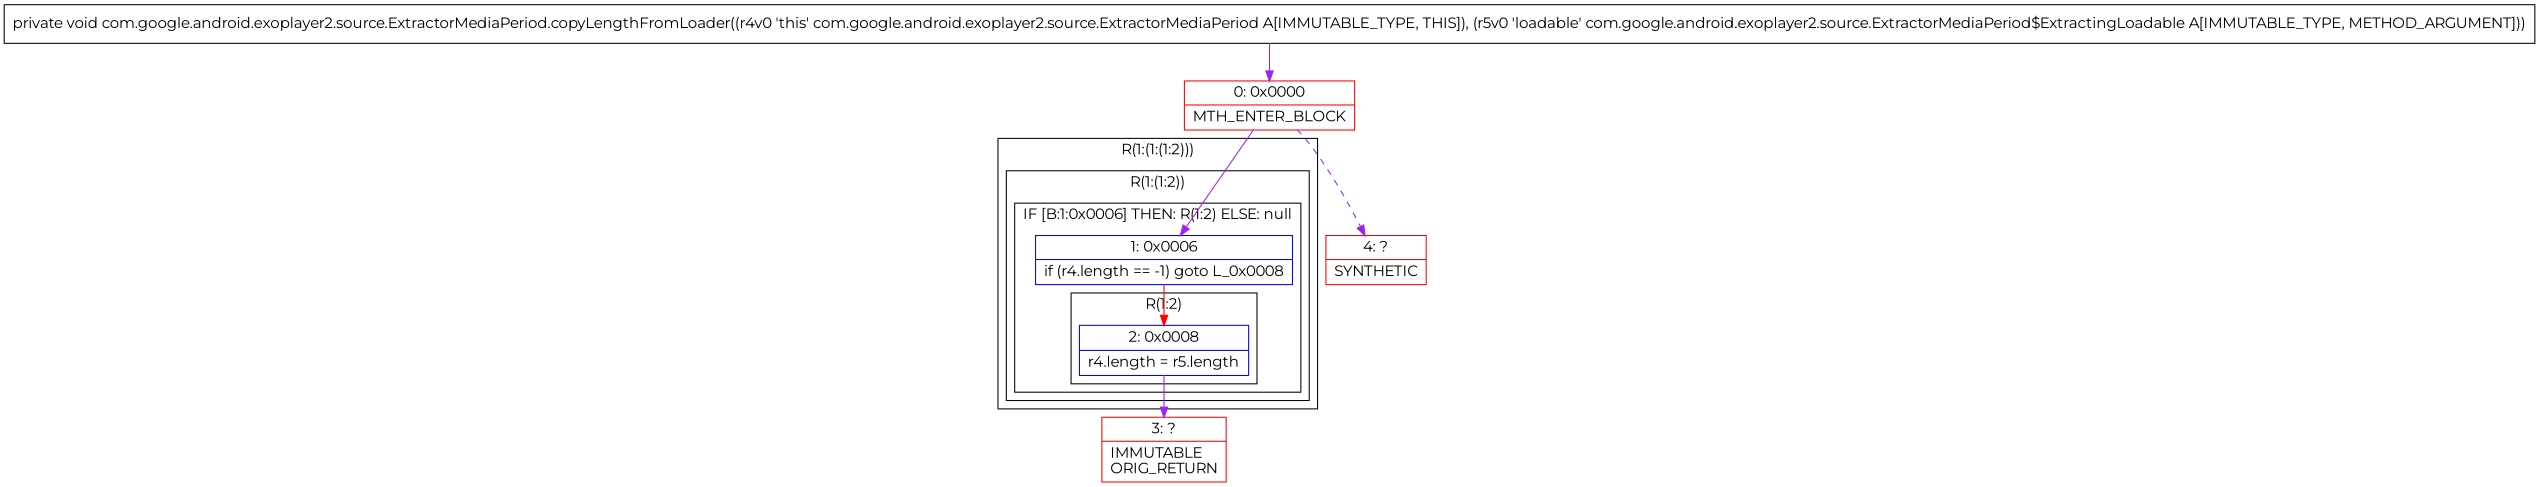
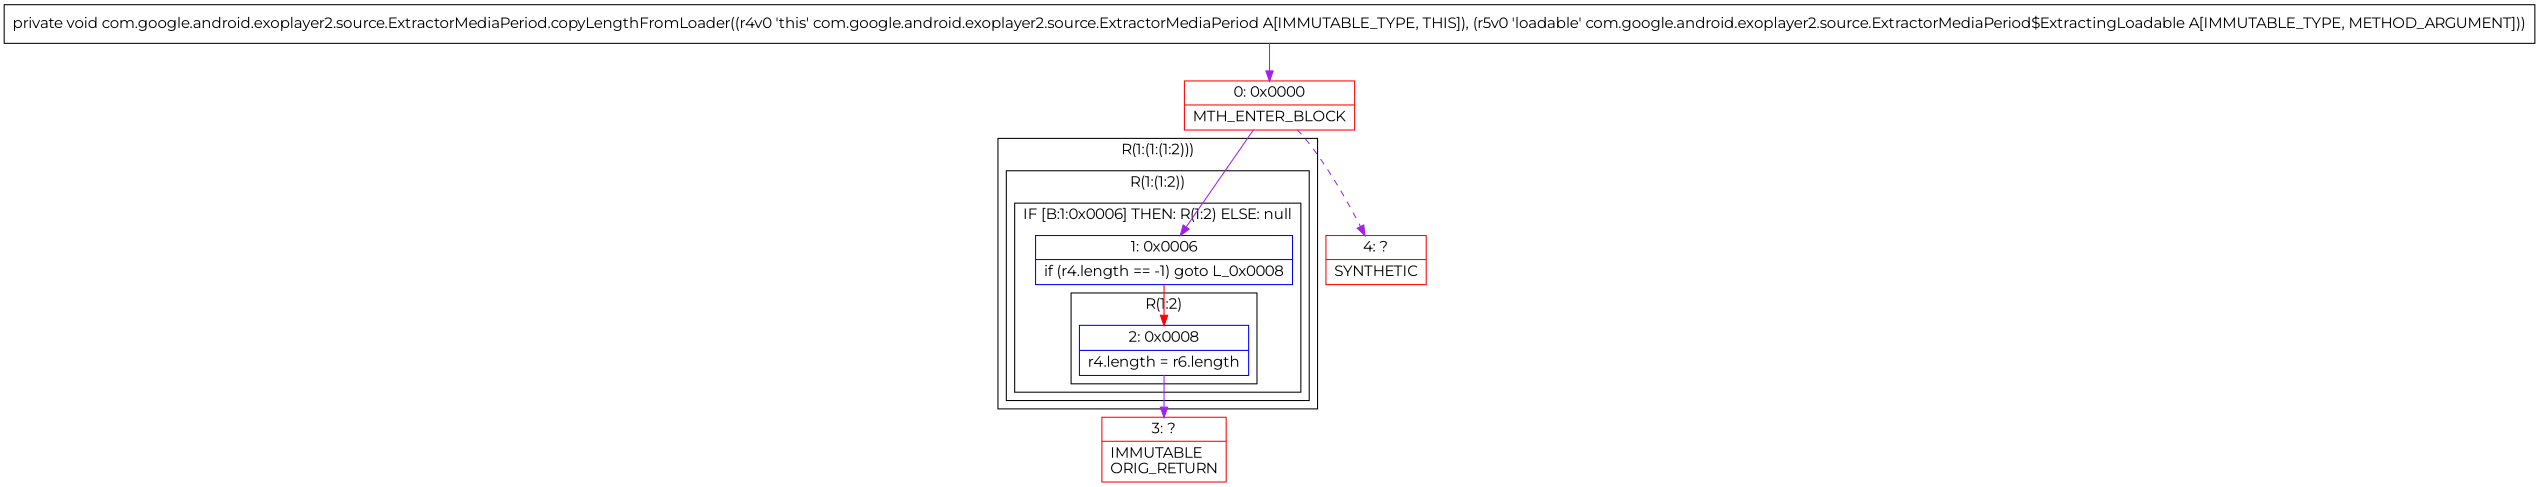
node "2: 0x0008": text "r4.length = r5.length" -> "r4.length = r6.length"
